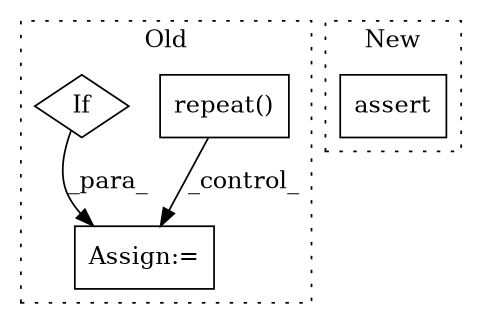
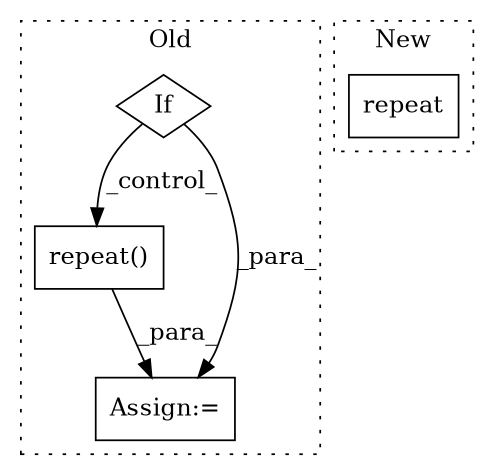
node "assert": label "assert" -> "repeat"
edge "If" -> "repeat()": added, label "_control_"
edge "repeat()" -> "Assign:=": label "_control_" -> "_para_"
